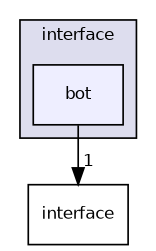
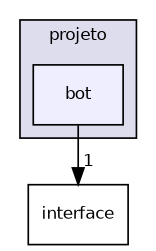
cluster "interface": label "interface" -> "projeto"
